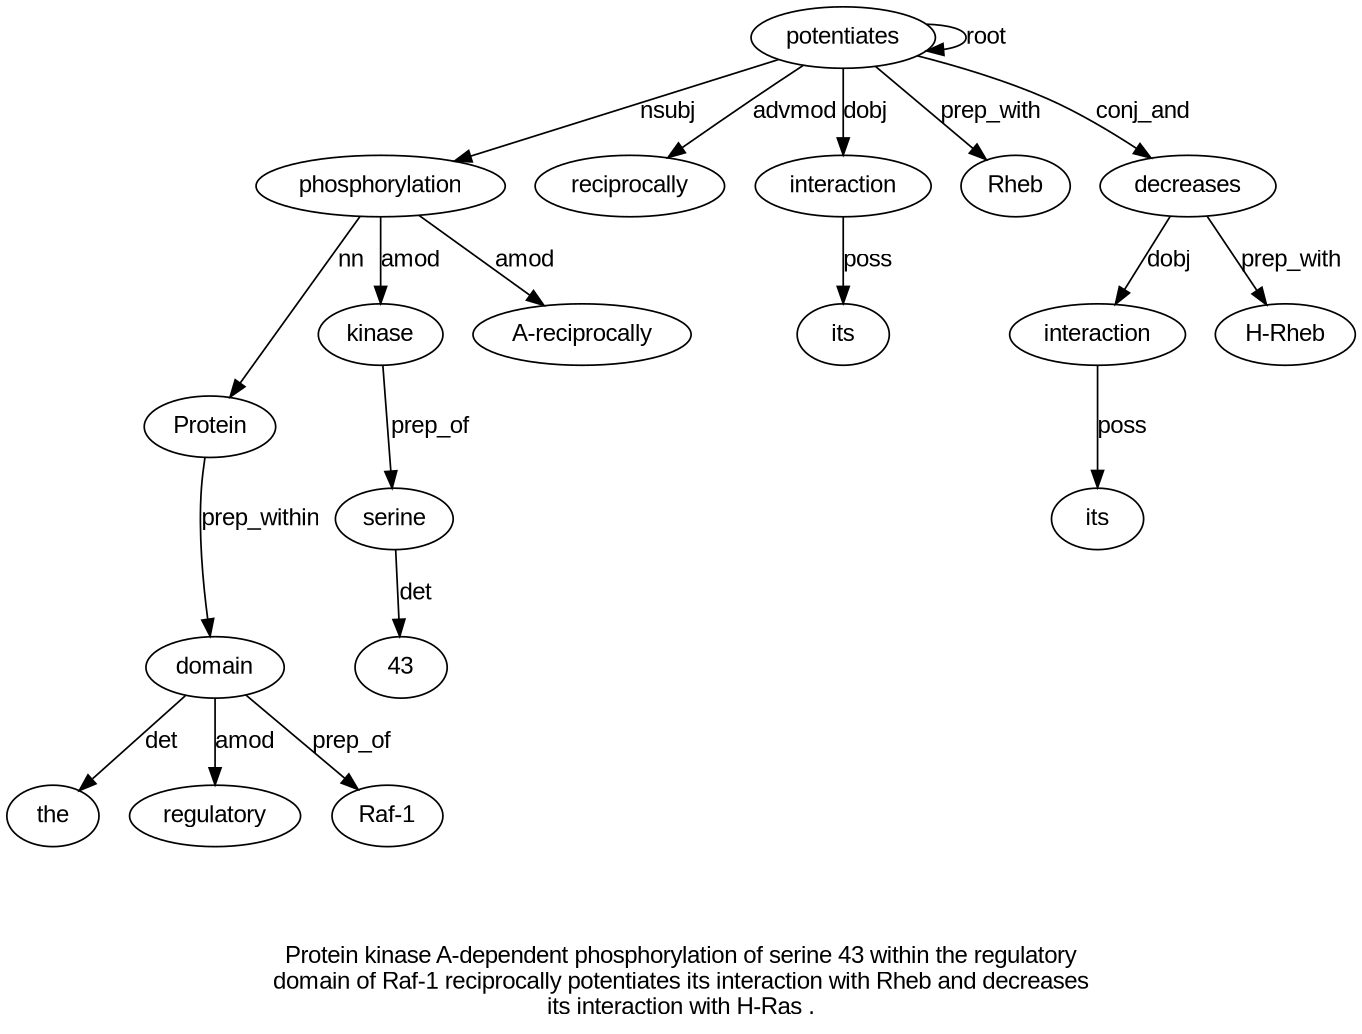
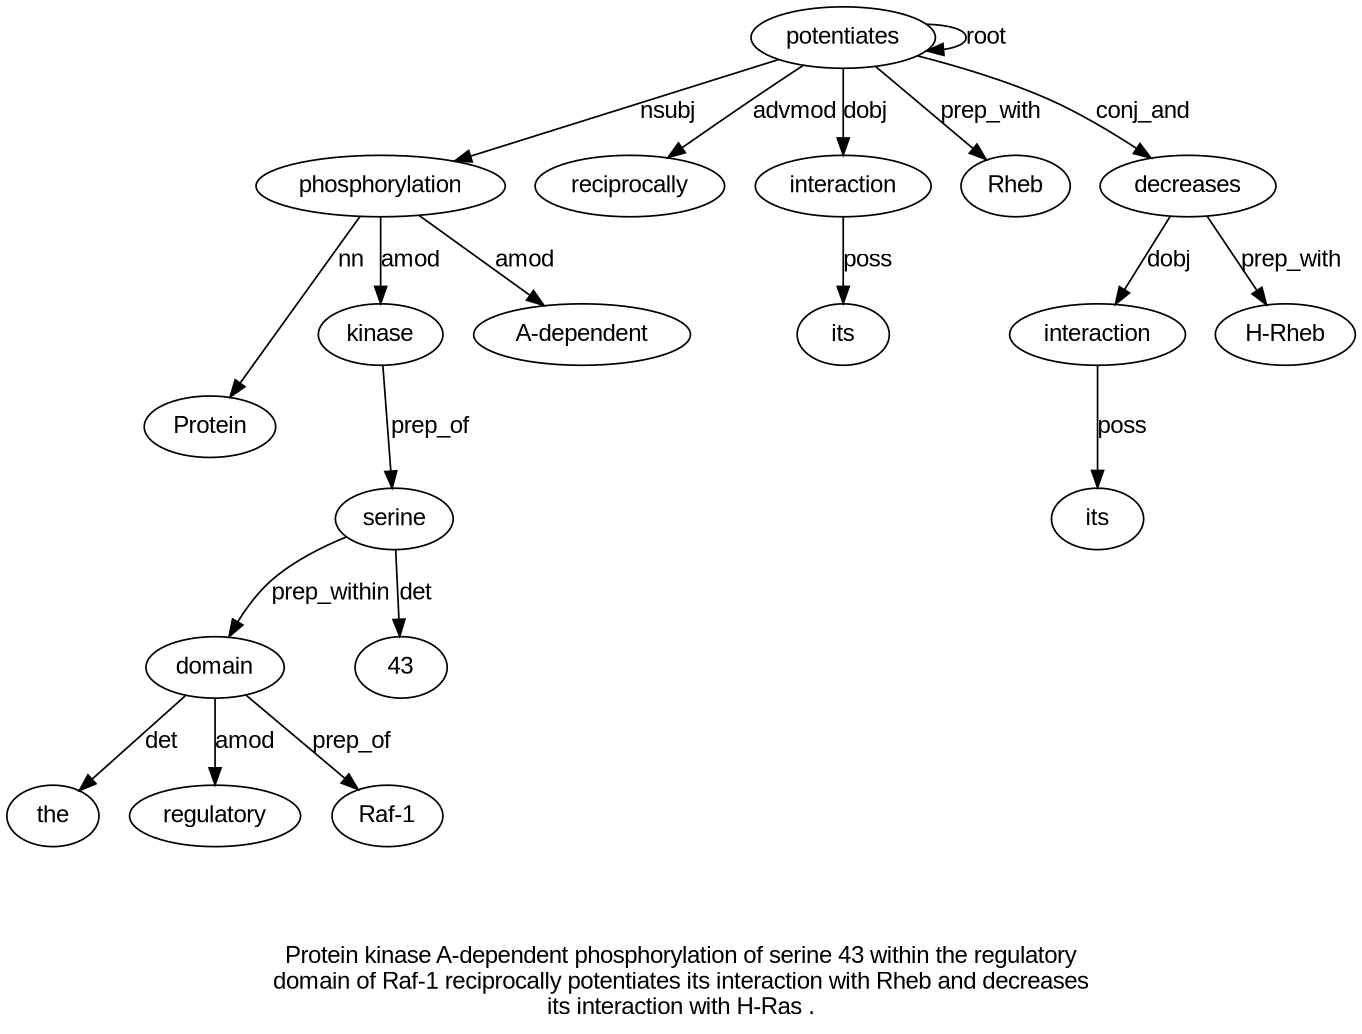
node "A-reciprocally": label "A-reciprocally" -> "A-dependent"
edge "Protein" -> "domain": now "serine" -> "domain"
